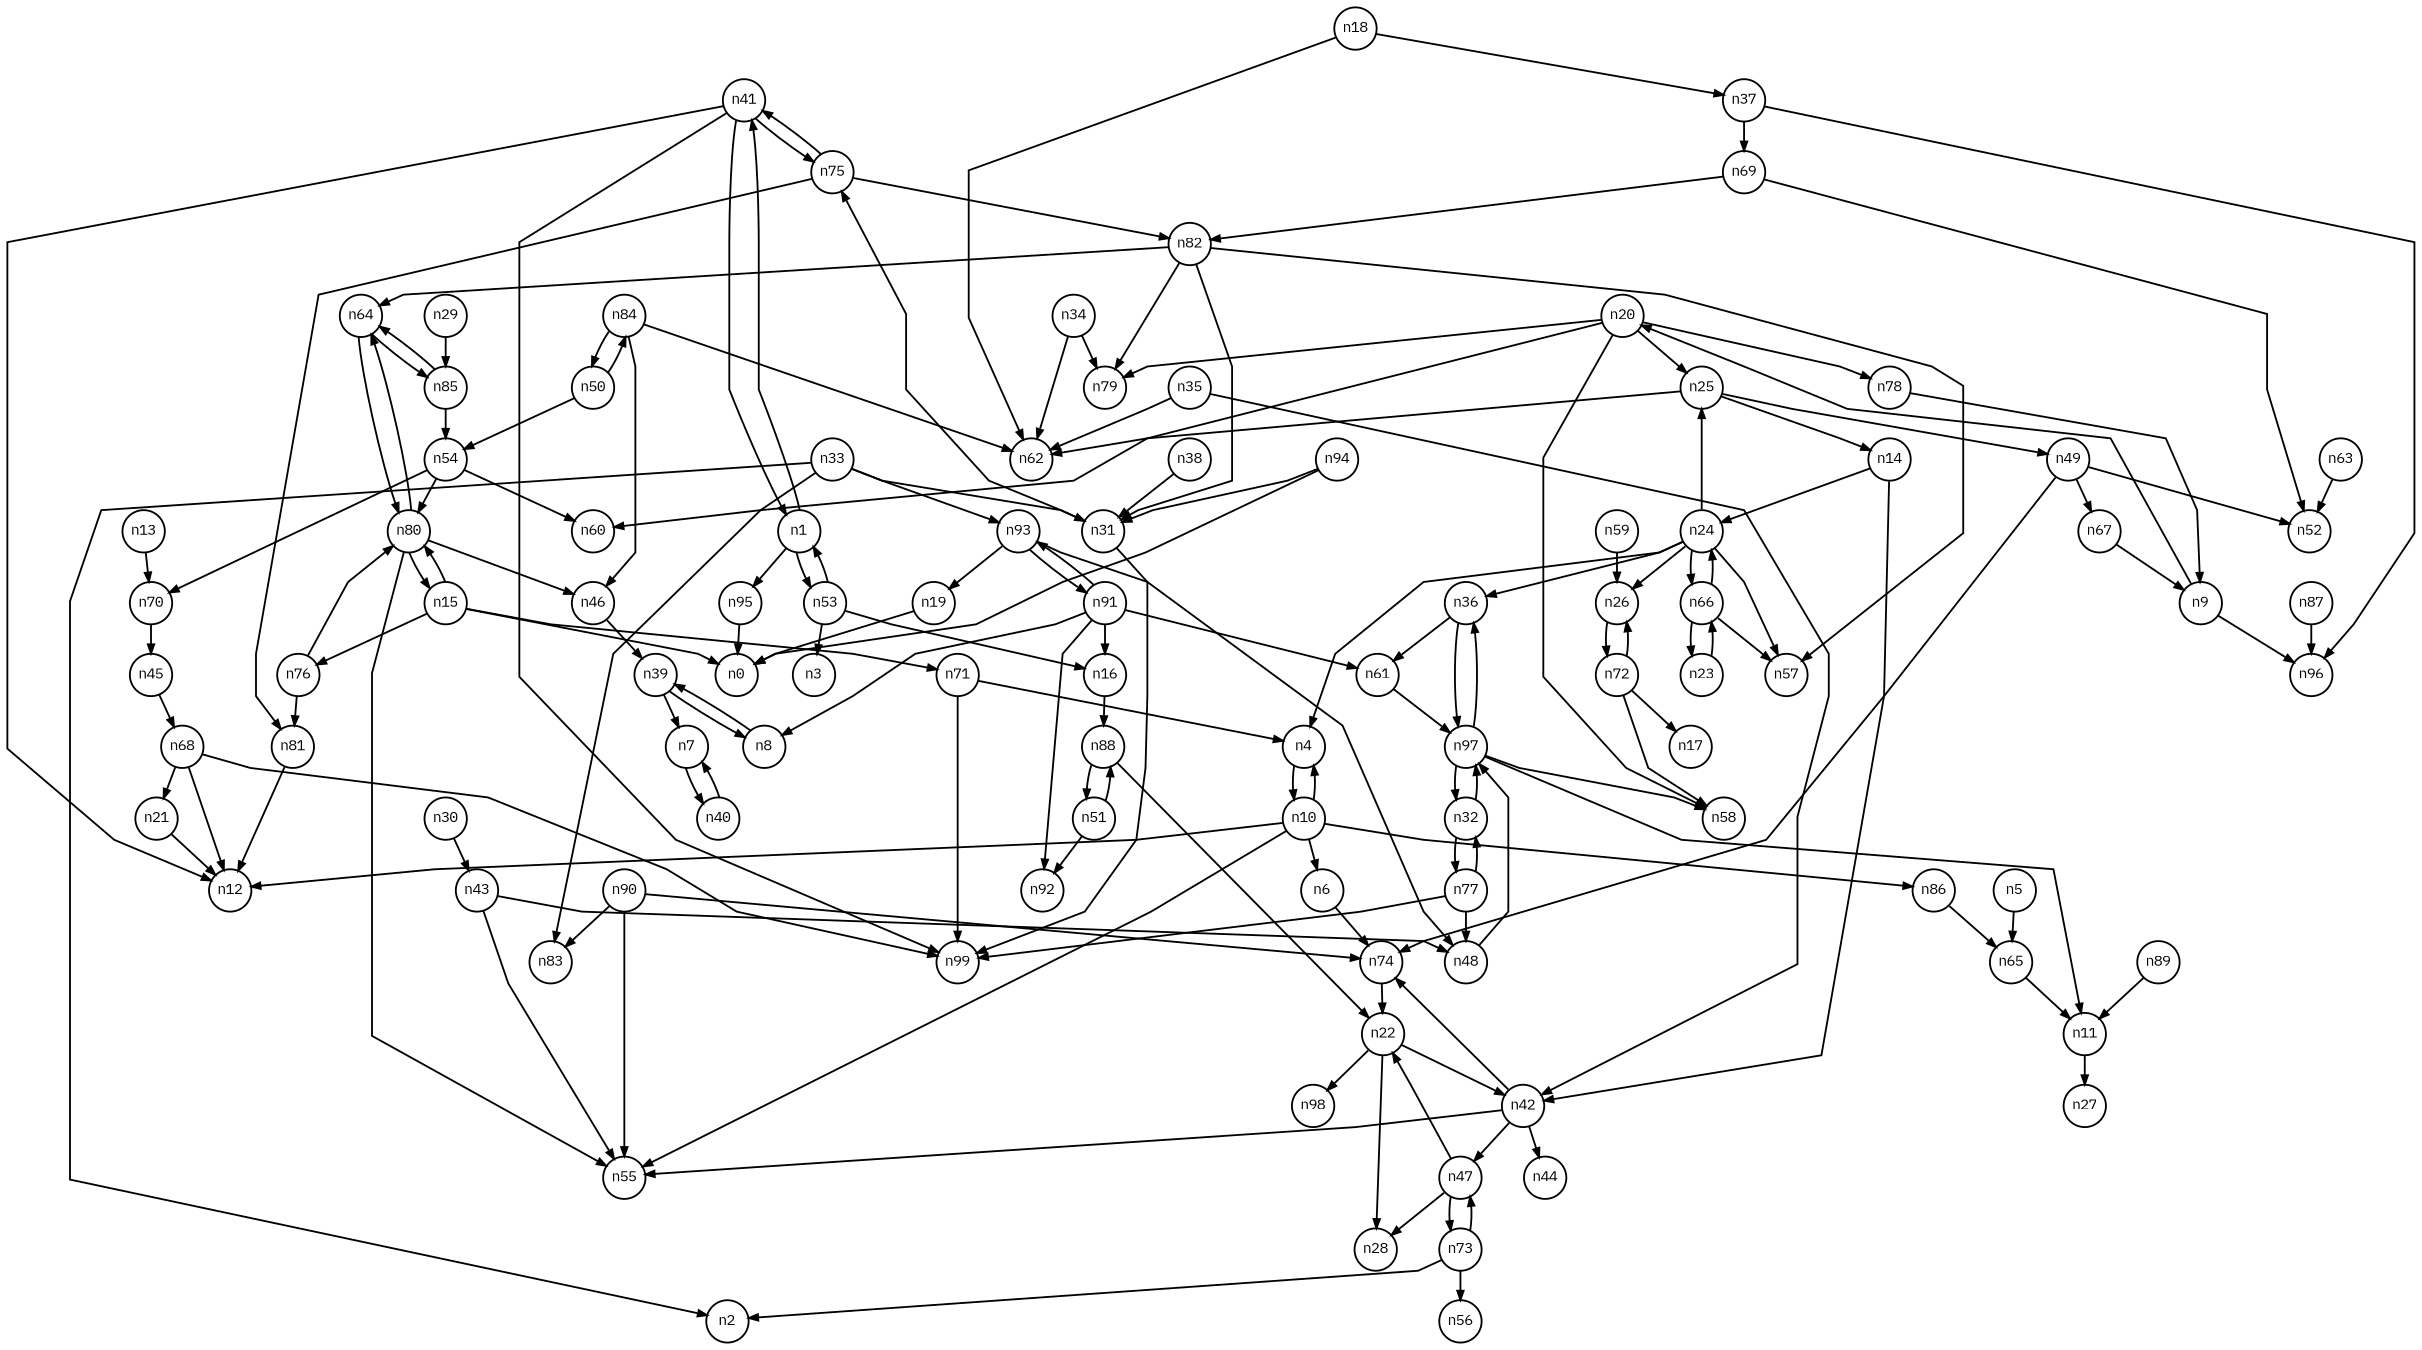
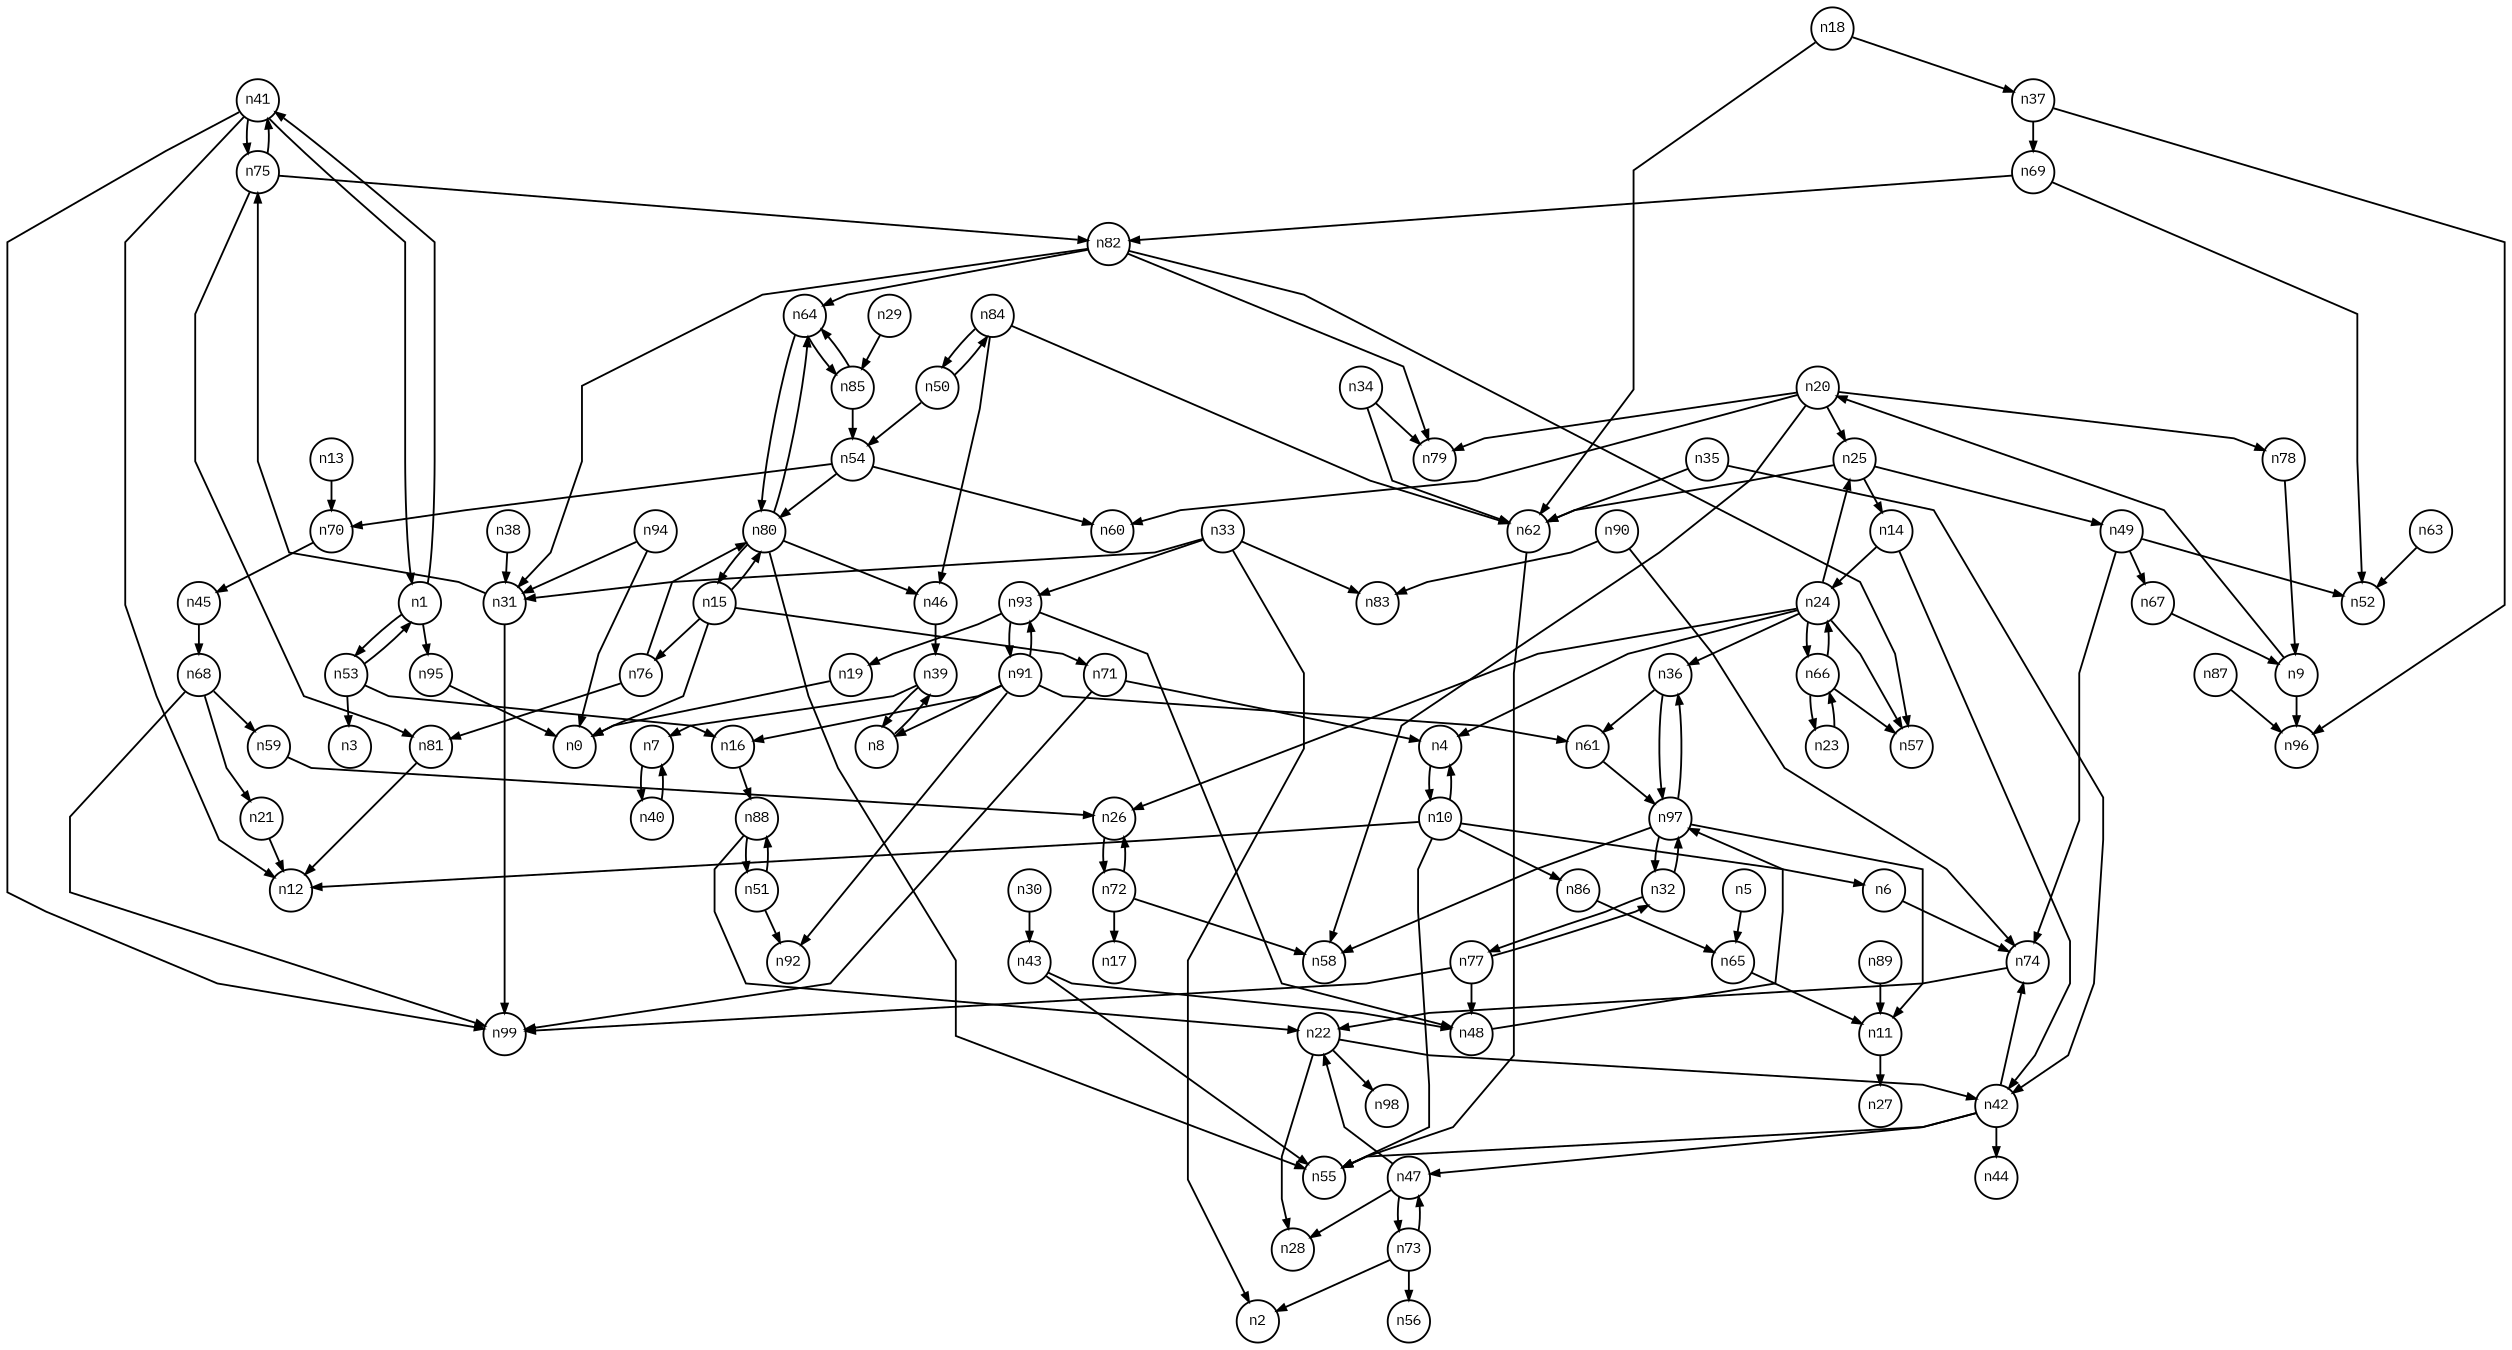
edge "n68" -> "n12": now "n68" -> "n59"
edge "n90" -> "n55": now "n62" -> "n55"
